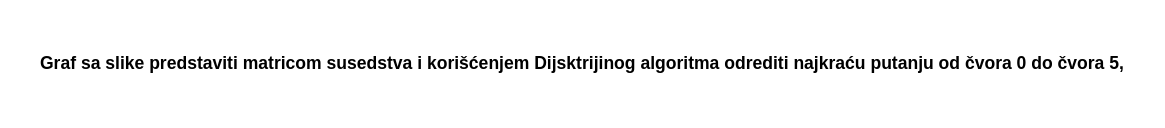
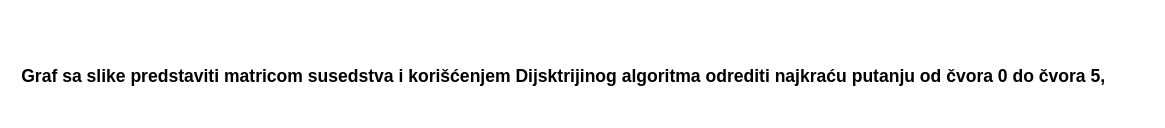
node "Graf sa slike predstaviti matricom susedstva i korišćenjem Dijsktrijinog algoritma odrediti najkraću putanju od čvora 0 do čvora 5,": moved (582, 63) -> (563, 76)
